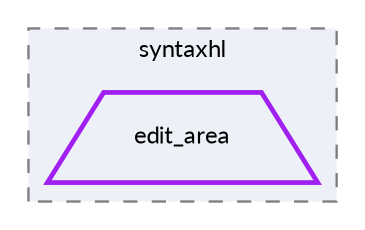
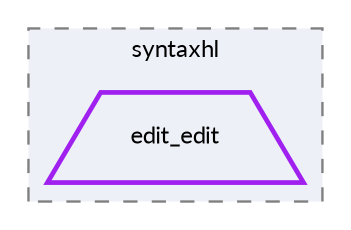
node "edit_area": label "edit_area" -> "edit_edit"
